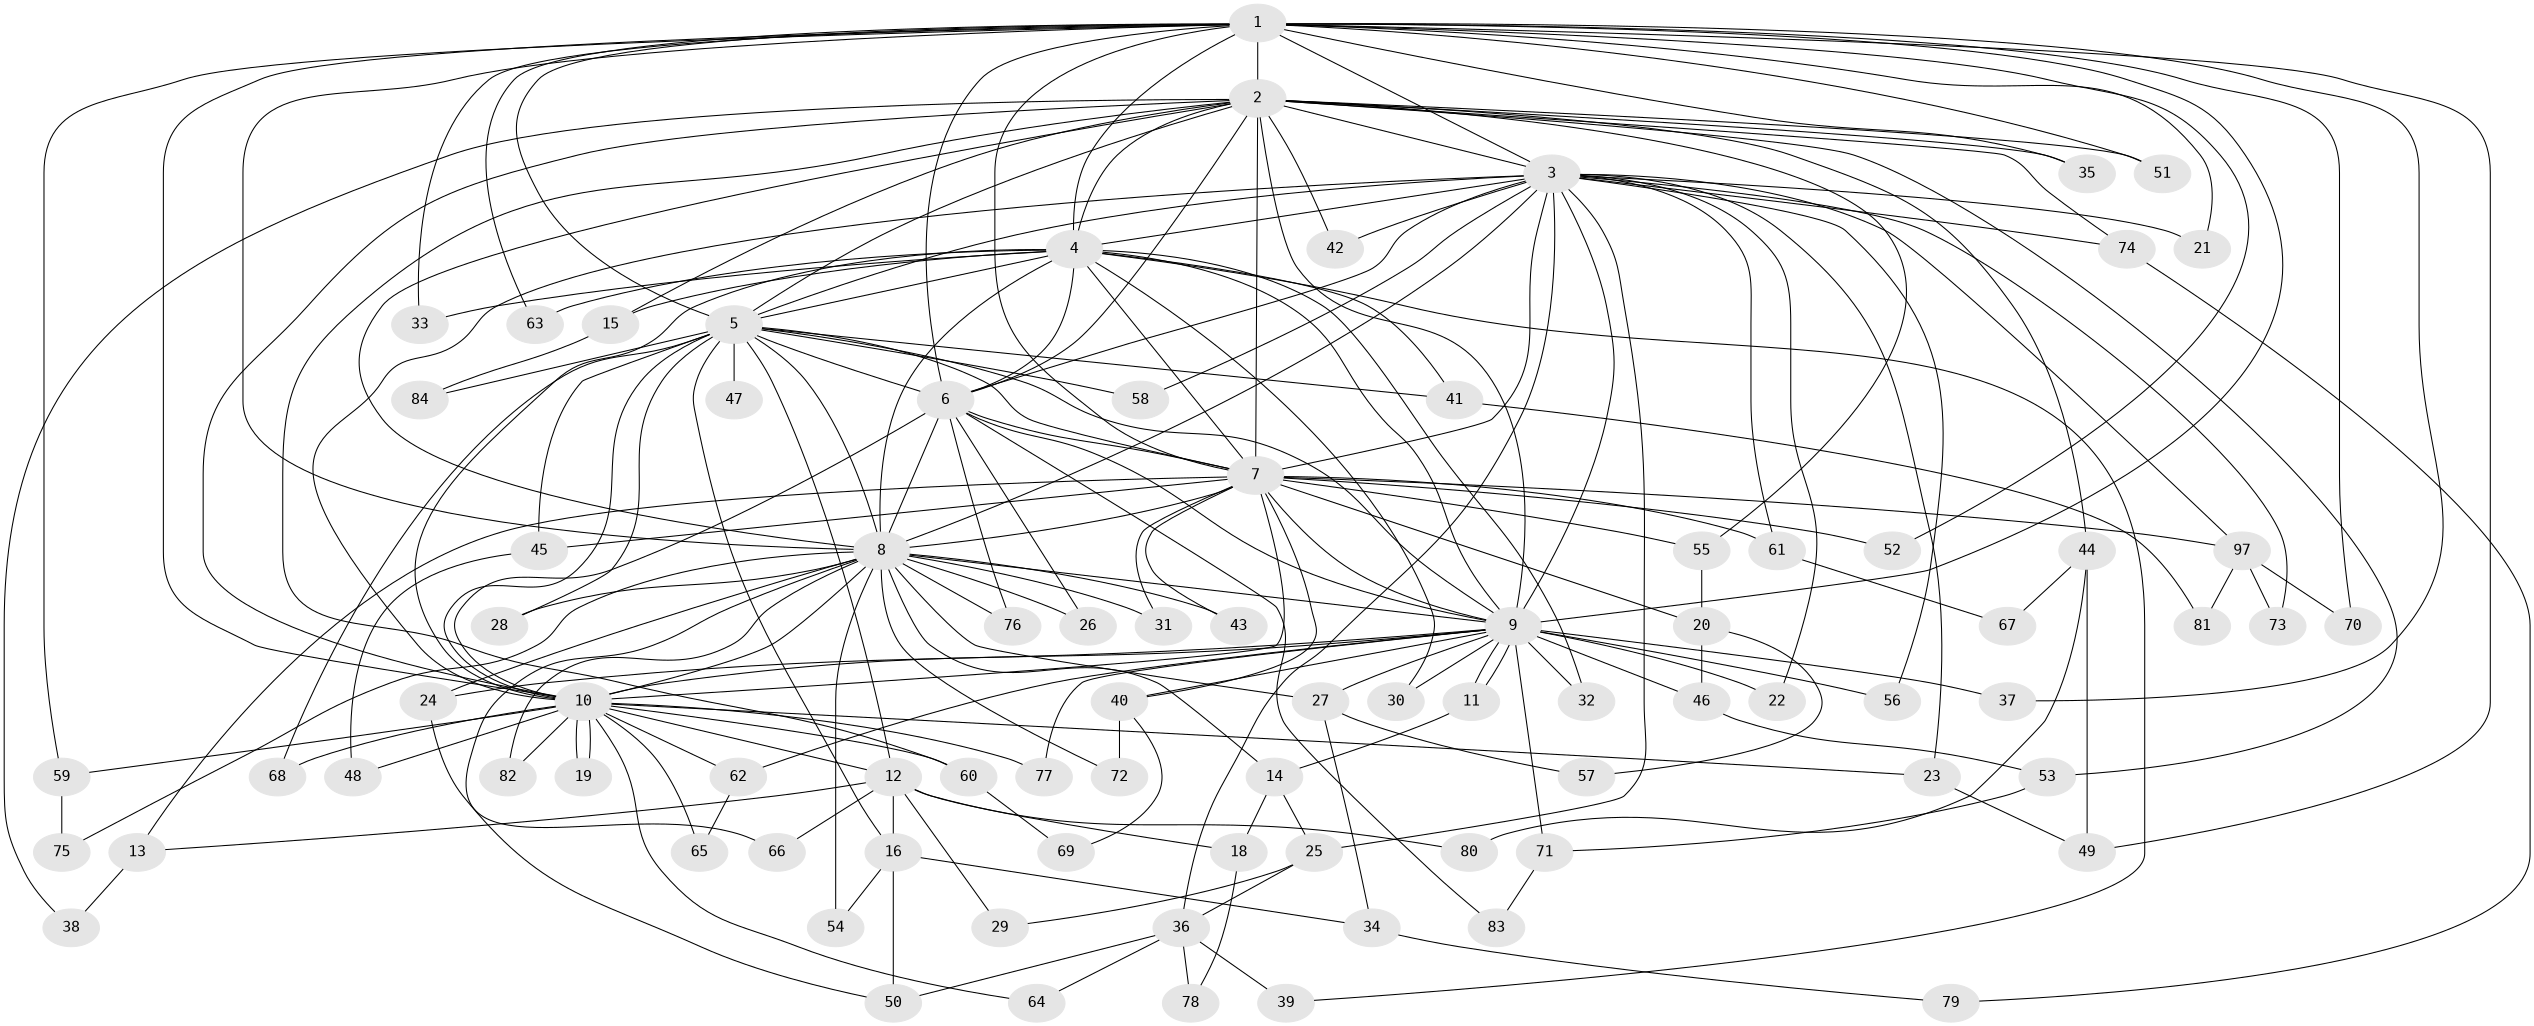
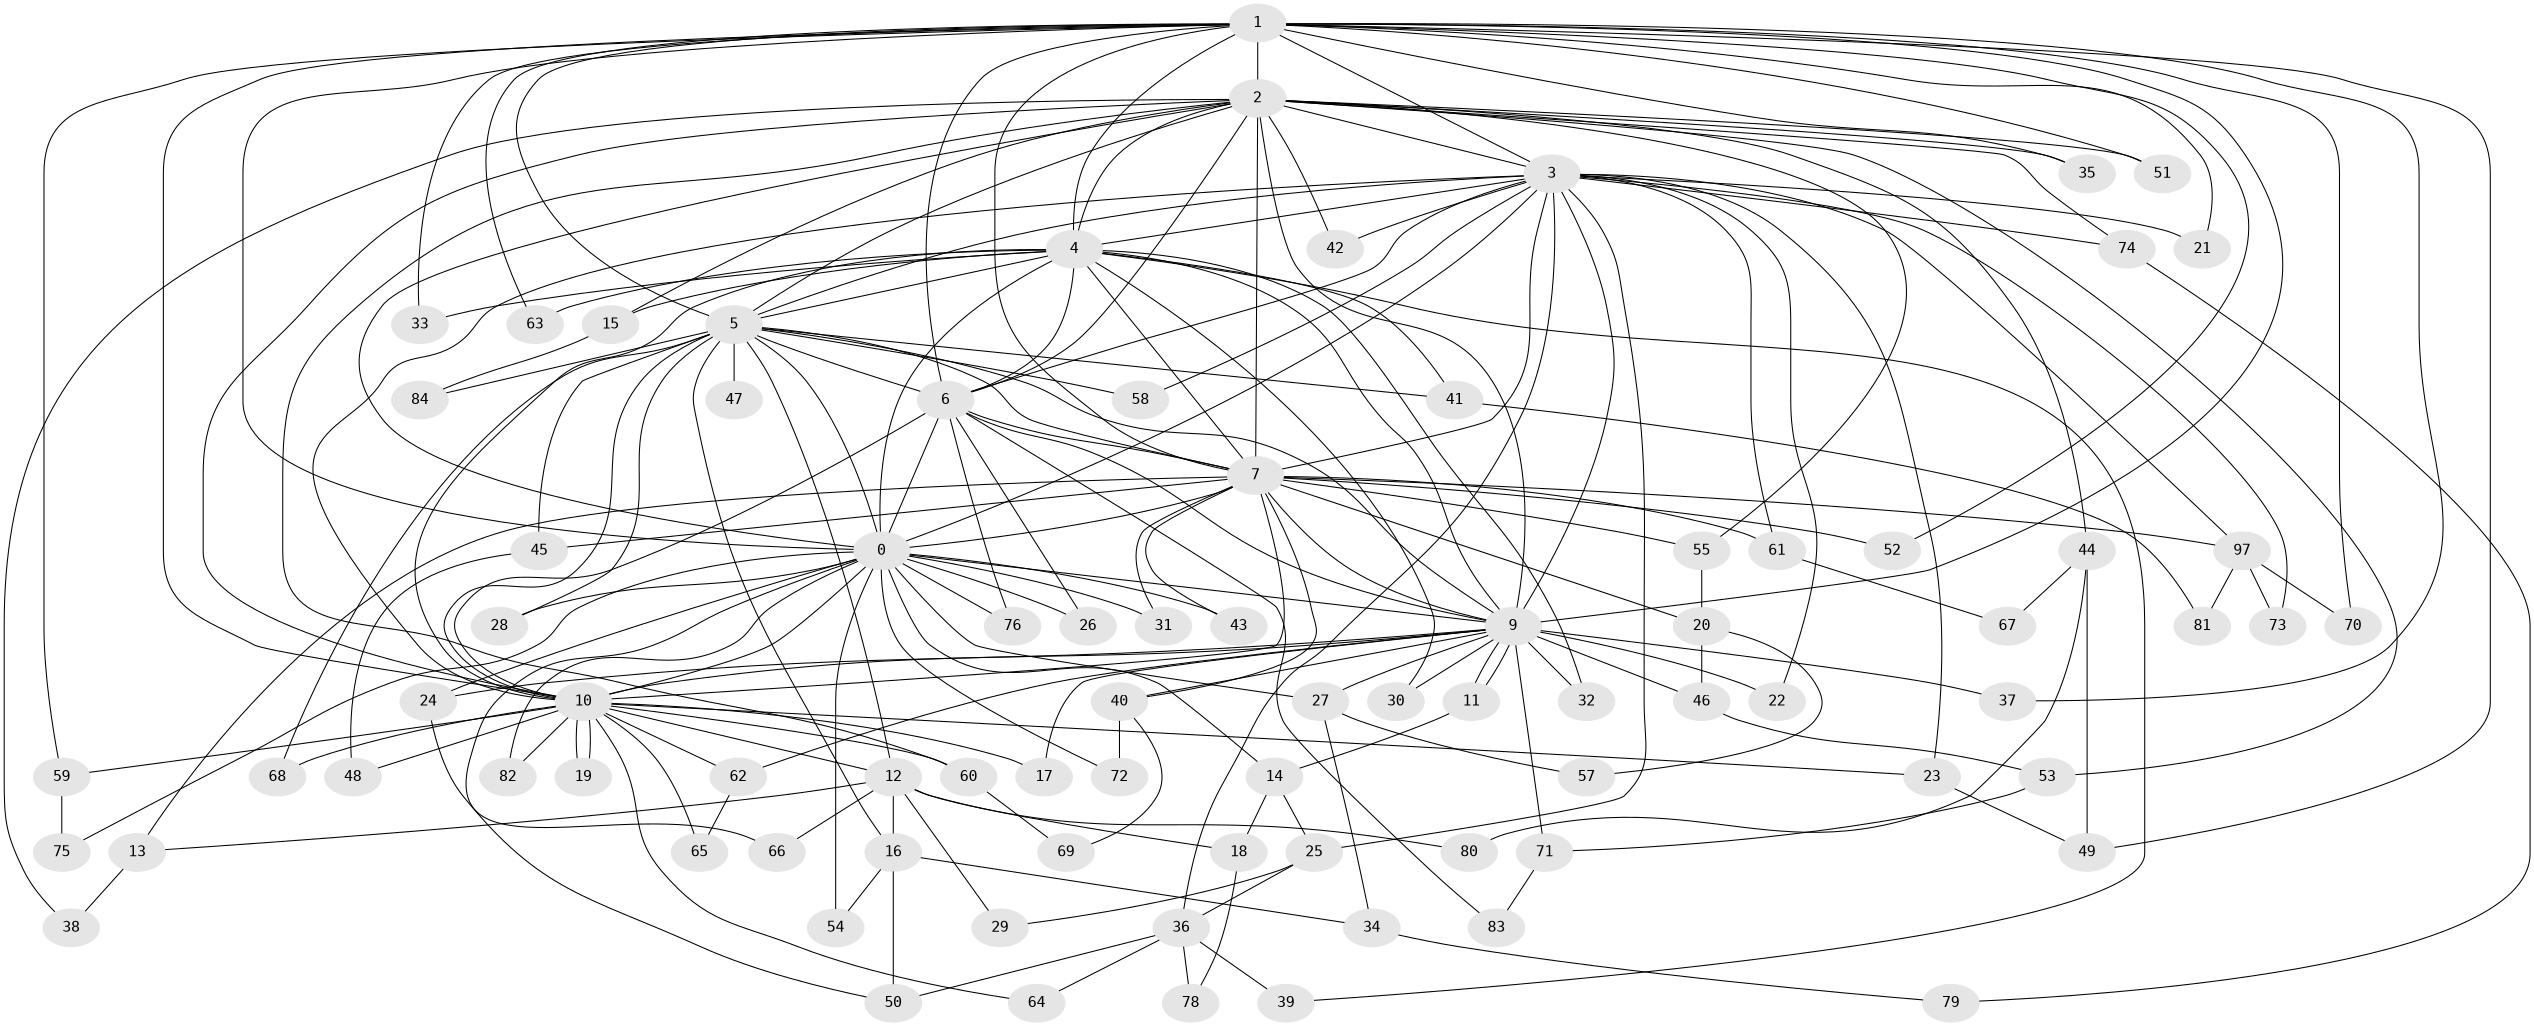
node "8": label "8" -> "0"
node "56": removed
node "77": label "77" -> "17"
